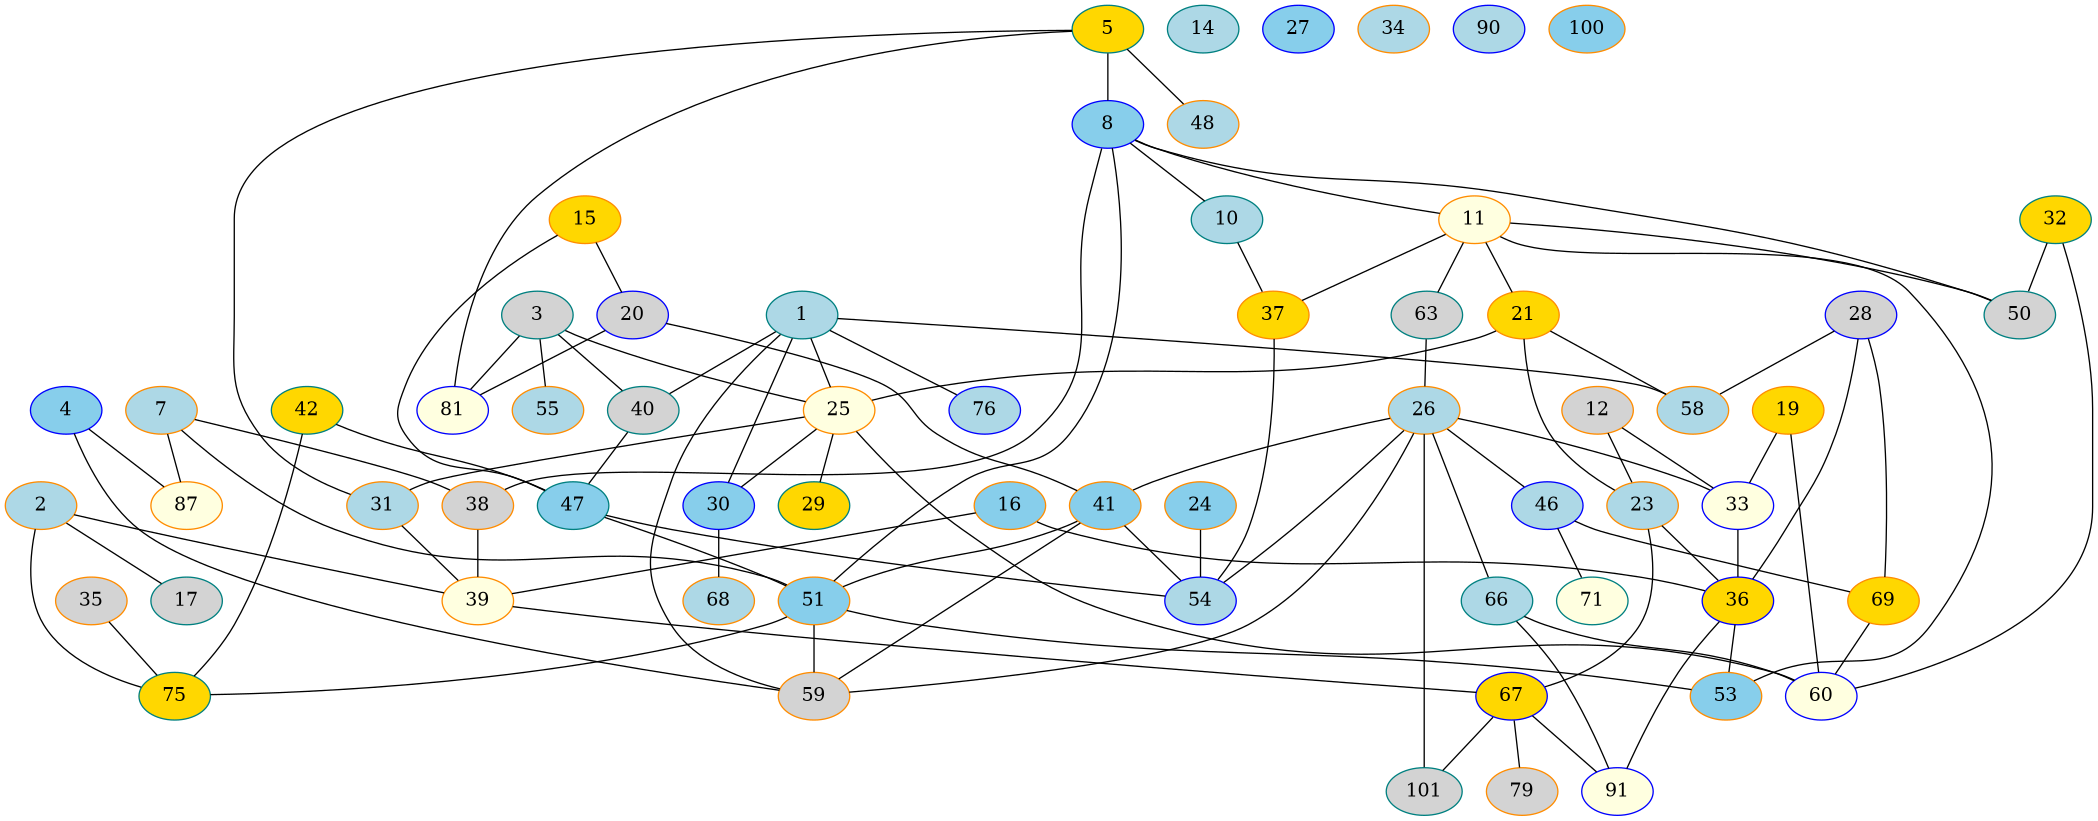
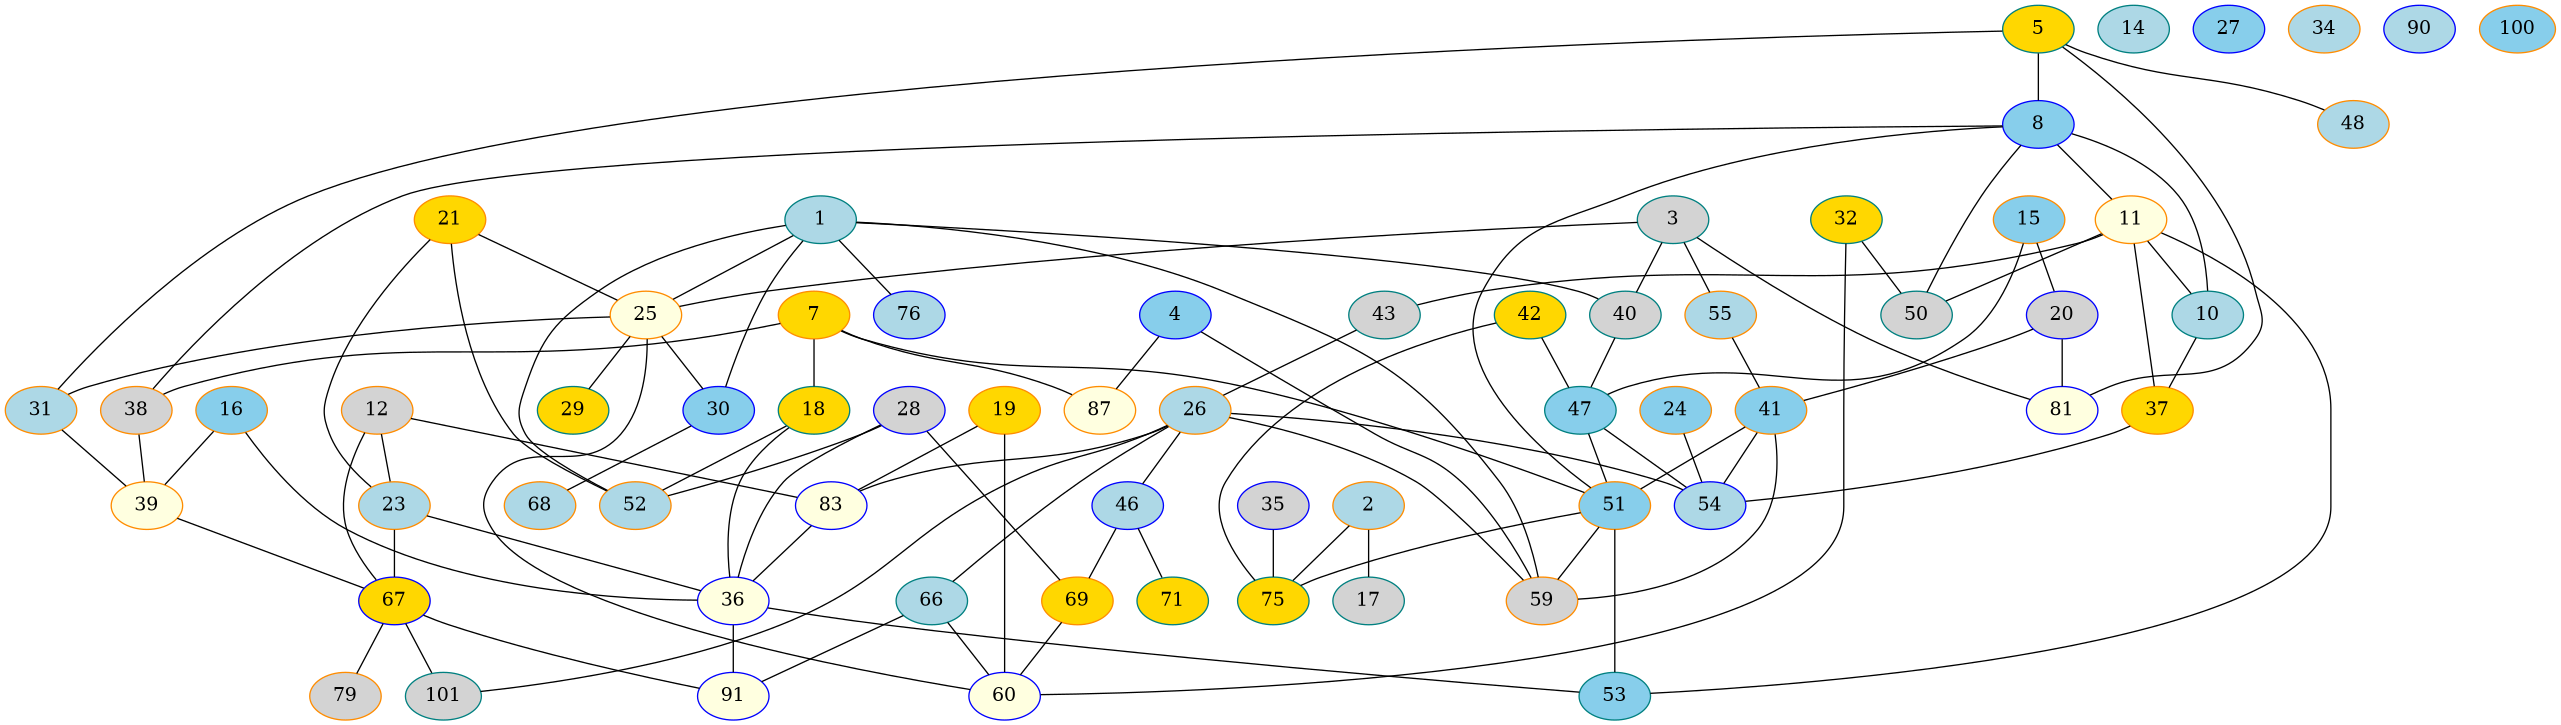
node "15": fillcolor gold -> skyblue
edge "11" -- "21": now "11" -- "10"
node "63": label "63" -> "43"
node "7": fillcolor lightblue -> gold
node "18": added
node "58": label "58" -> "52"
edge "26" -- "41": now "55" -- "41"
node "33": label "33" -> "83"
edge "12" -- "67": added
edge "2" -- "39": removed
node "35": color darkorange -> blue
node "71": fillcolor lightyellow -> gold
node "36": fillcolor gold -> lightyellow
node "53": color darkorange -> teal
